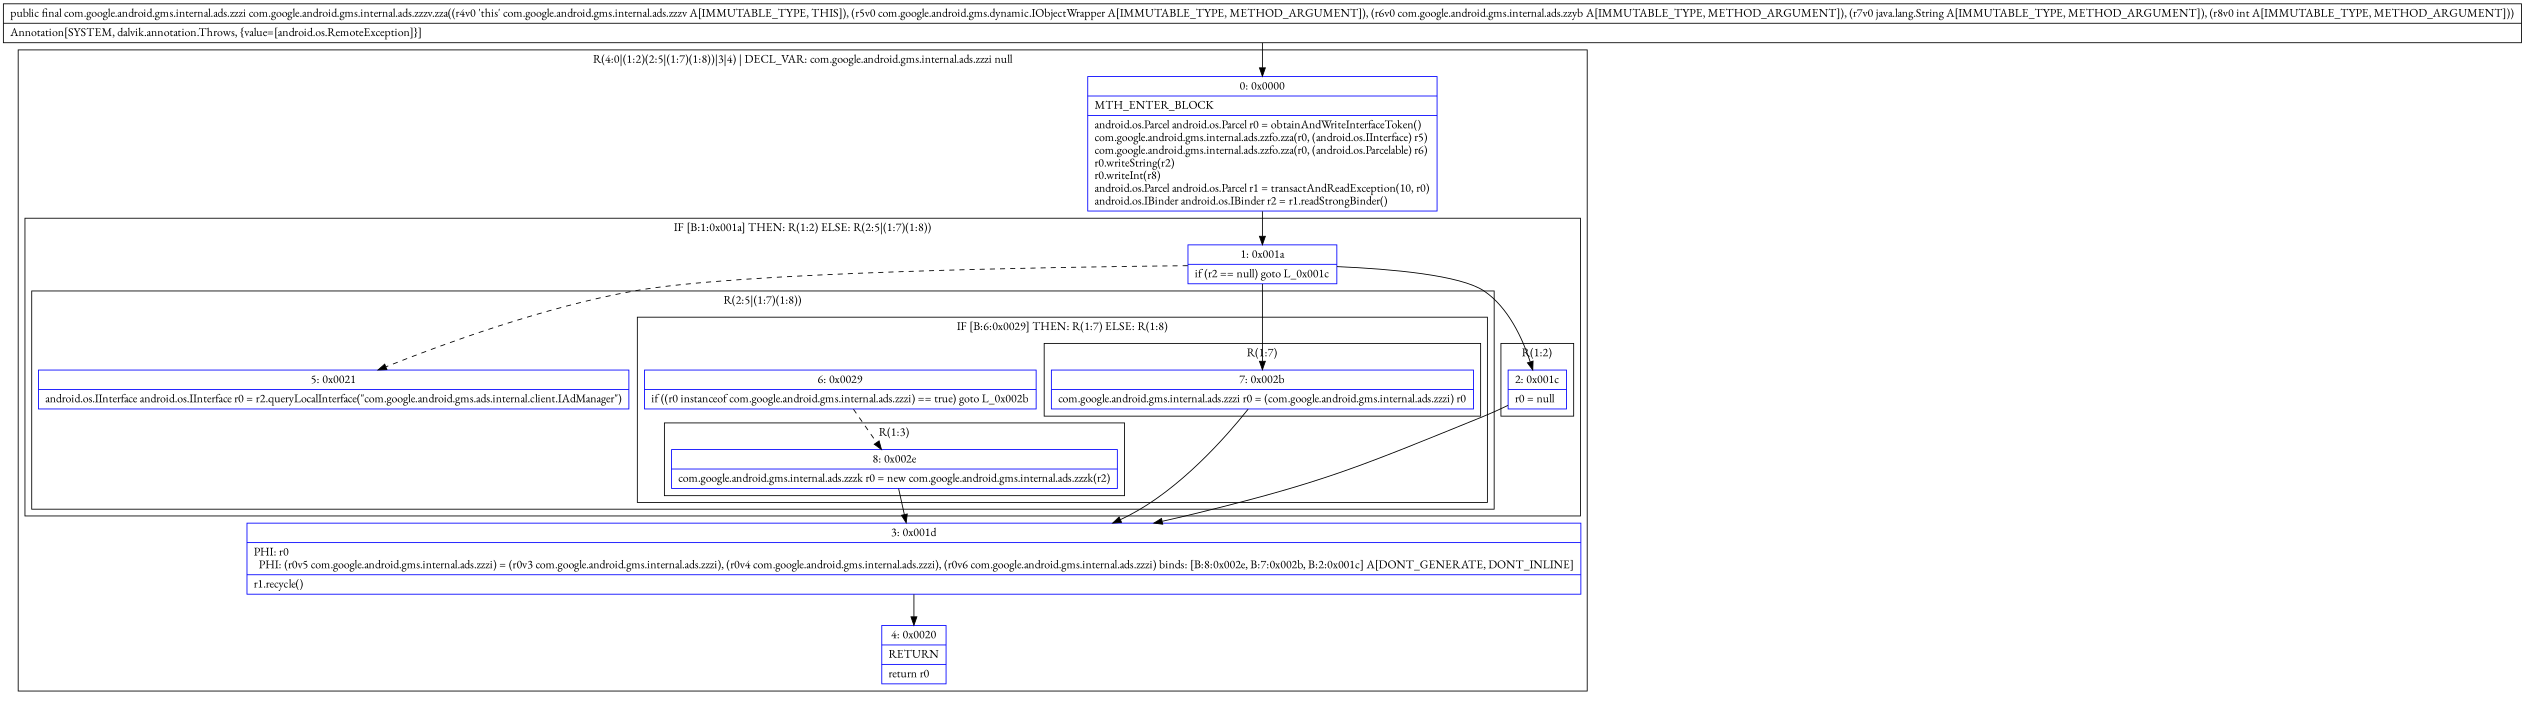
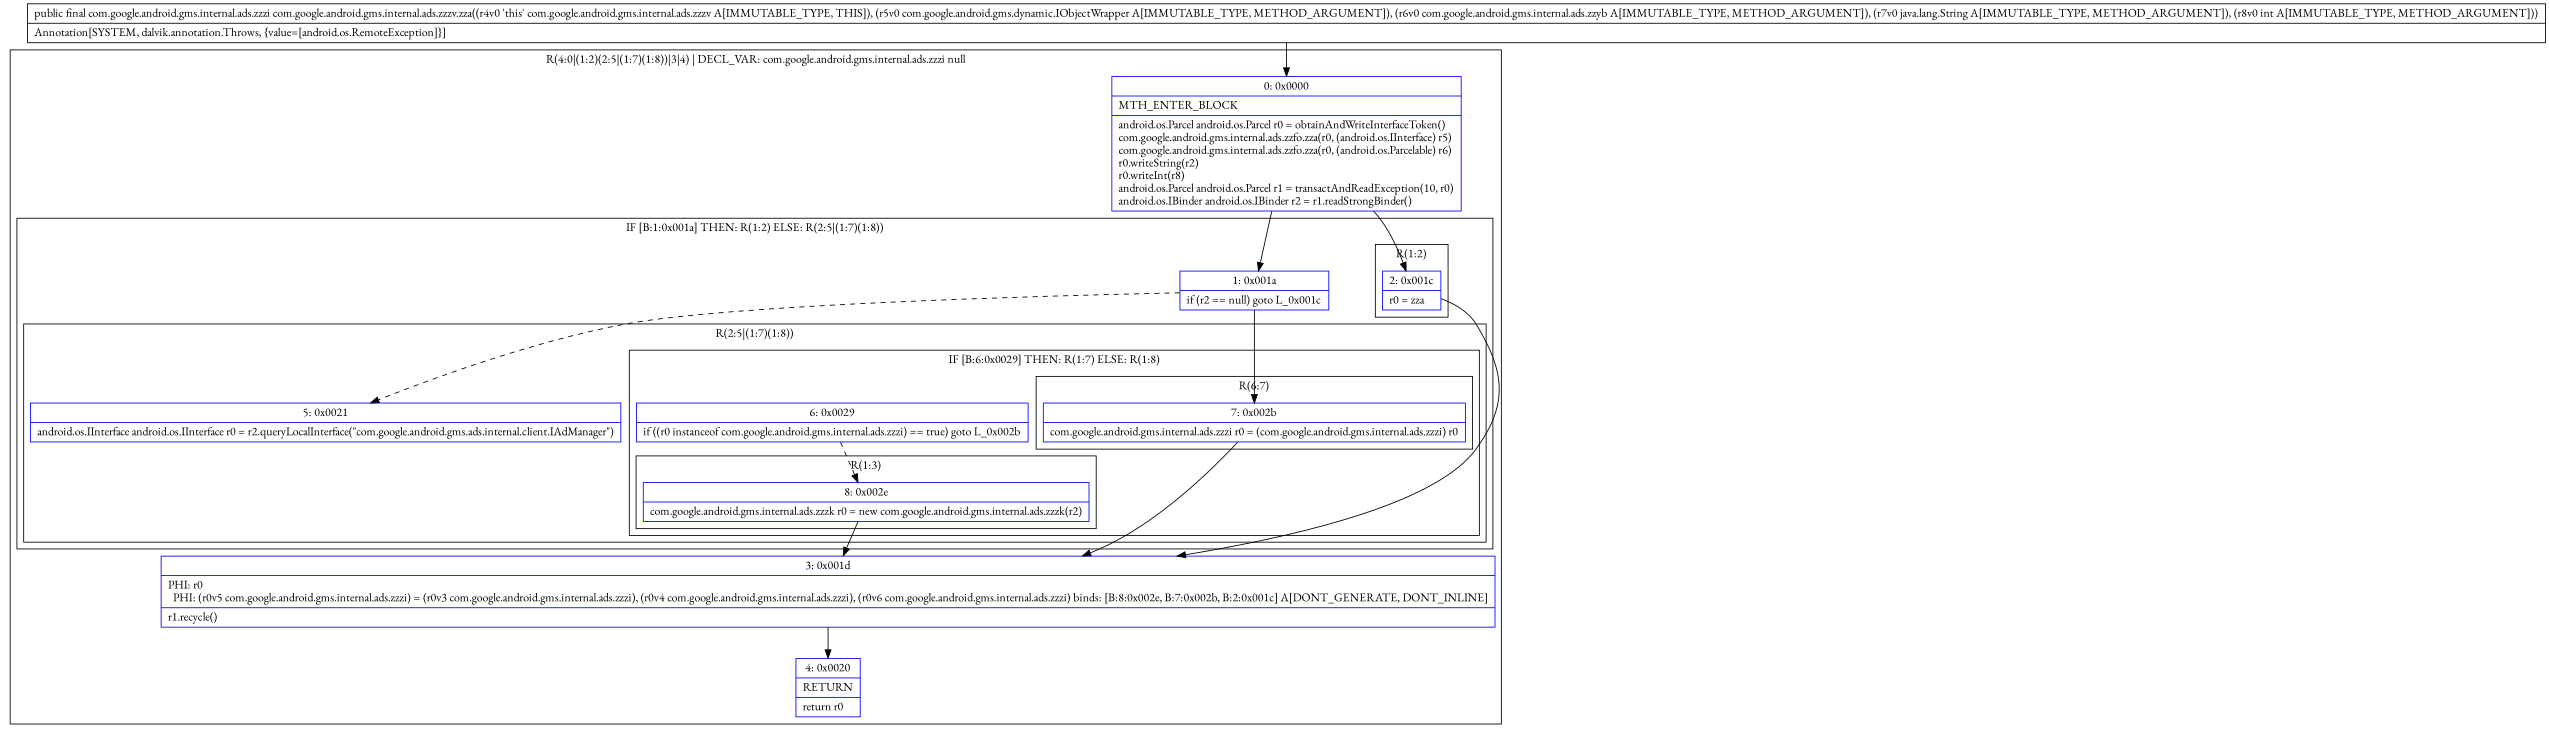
edge "1: 0x001a" -> "2: 0x001c": now "0: 0x0000" -> "2: 0x001c"
cluster "R(1:7)": label "R(1:7)" -> "R(6:7)"
node "2: 0x001c": text "r0 = null" -> "r0 = zza"
